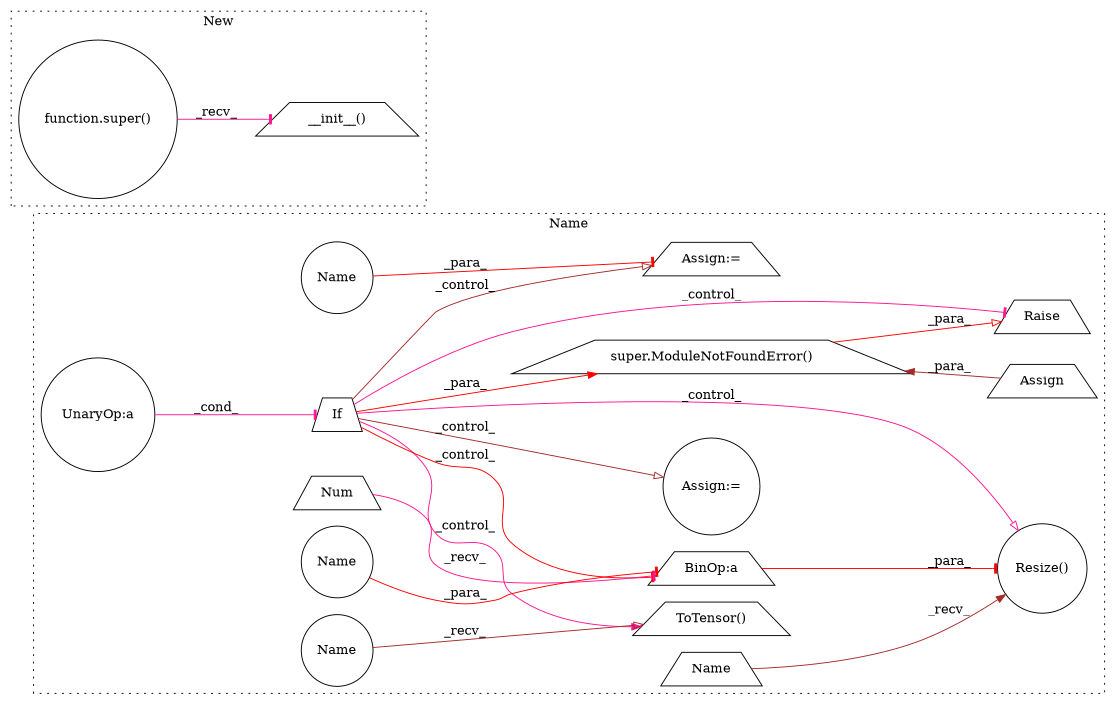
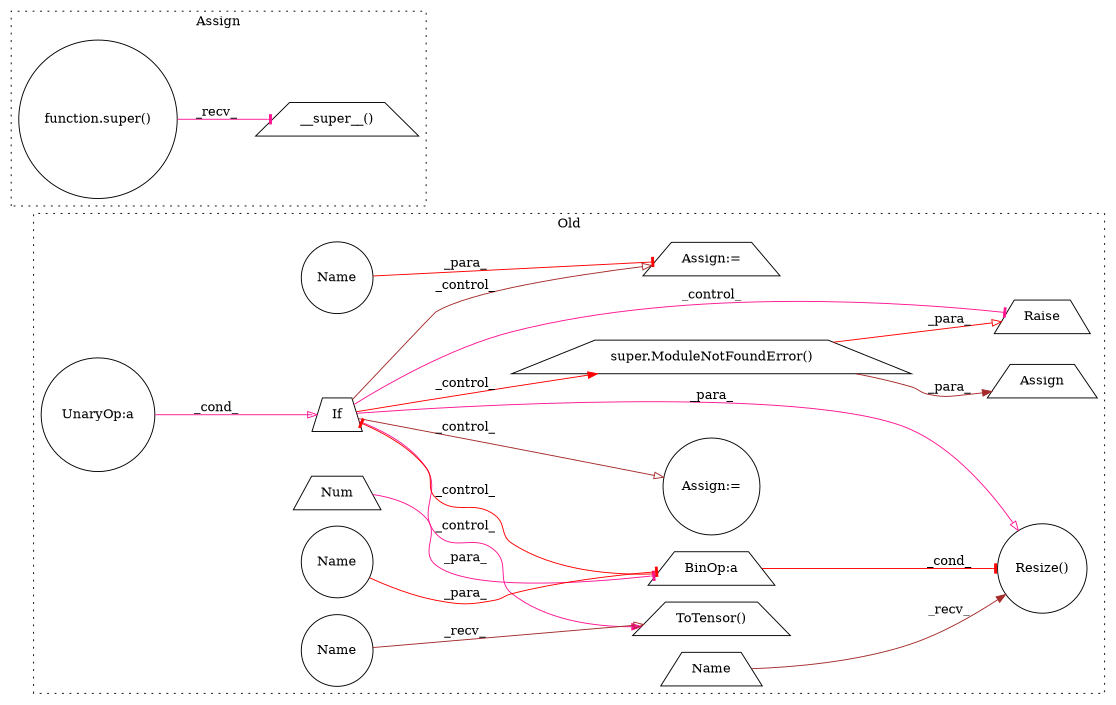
cluster "New": label "New" -> "Assign"
node "__init__()": label "__init__()" -> "__super__()"
cluster "Name": label "Name" -> "Old"
edge "Assign" -> "super.ModuleNotFoundError()": reversed
edge "If" -> "super.ModuleNotFoundError()": label "_para_" -> "_control_"
edge "If" -> "Resize()": label "_control_" -> "_para_"
edge "UnaryOp:a" -> "If": arrowhead tee -> onormal
edge "If" -> "BinOp:a": reversed
edge "Num" -> "BinOp:a": label "_recv_" -> "_para_"
edge "BinOp:a" -> "Resize()": label "_para_" -> "_cond_"
